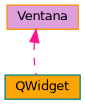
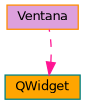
edge "QWidget" -> "Ventana": reversed
